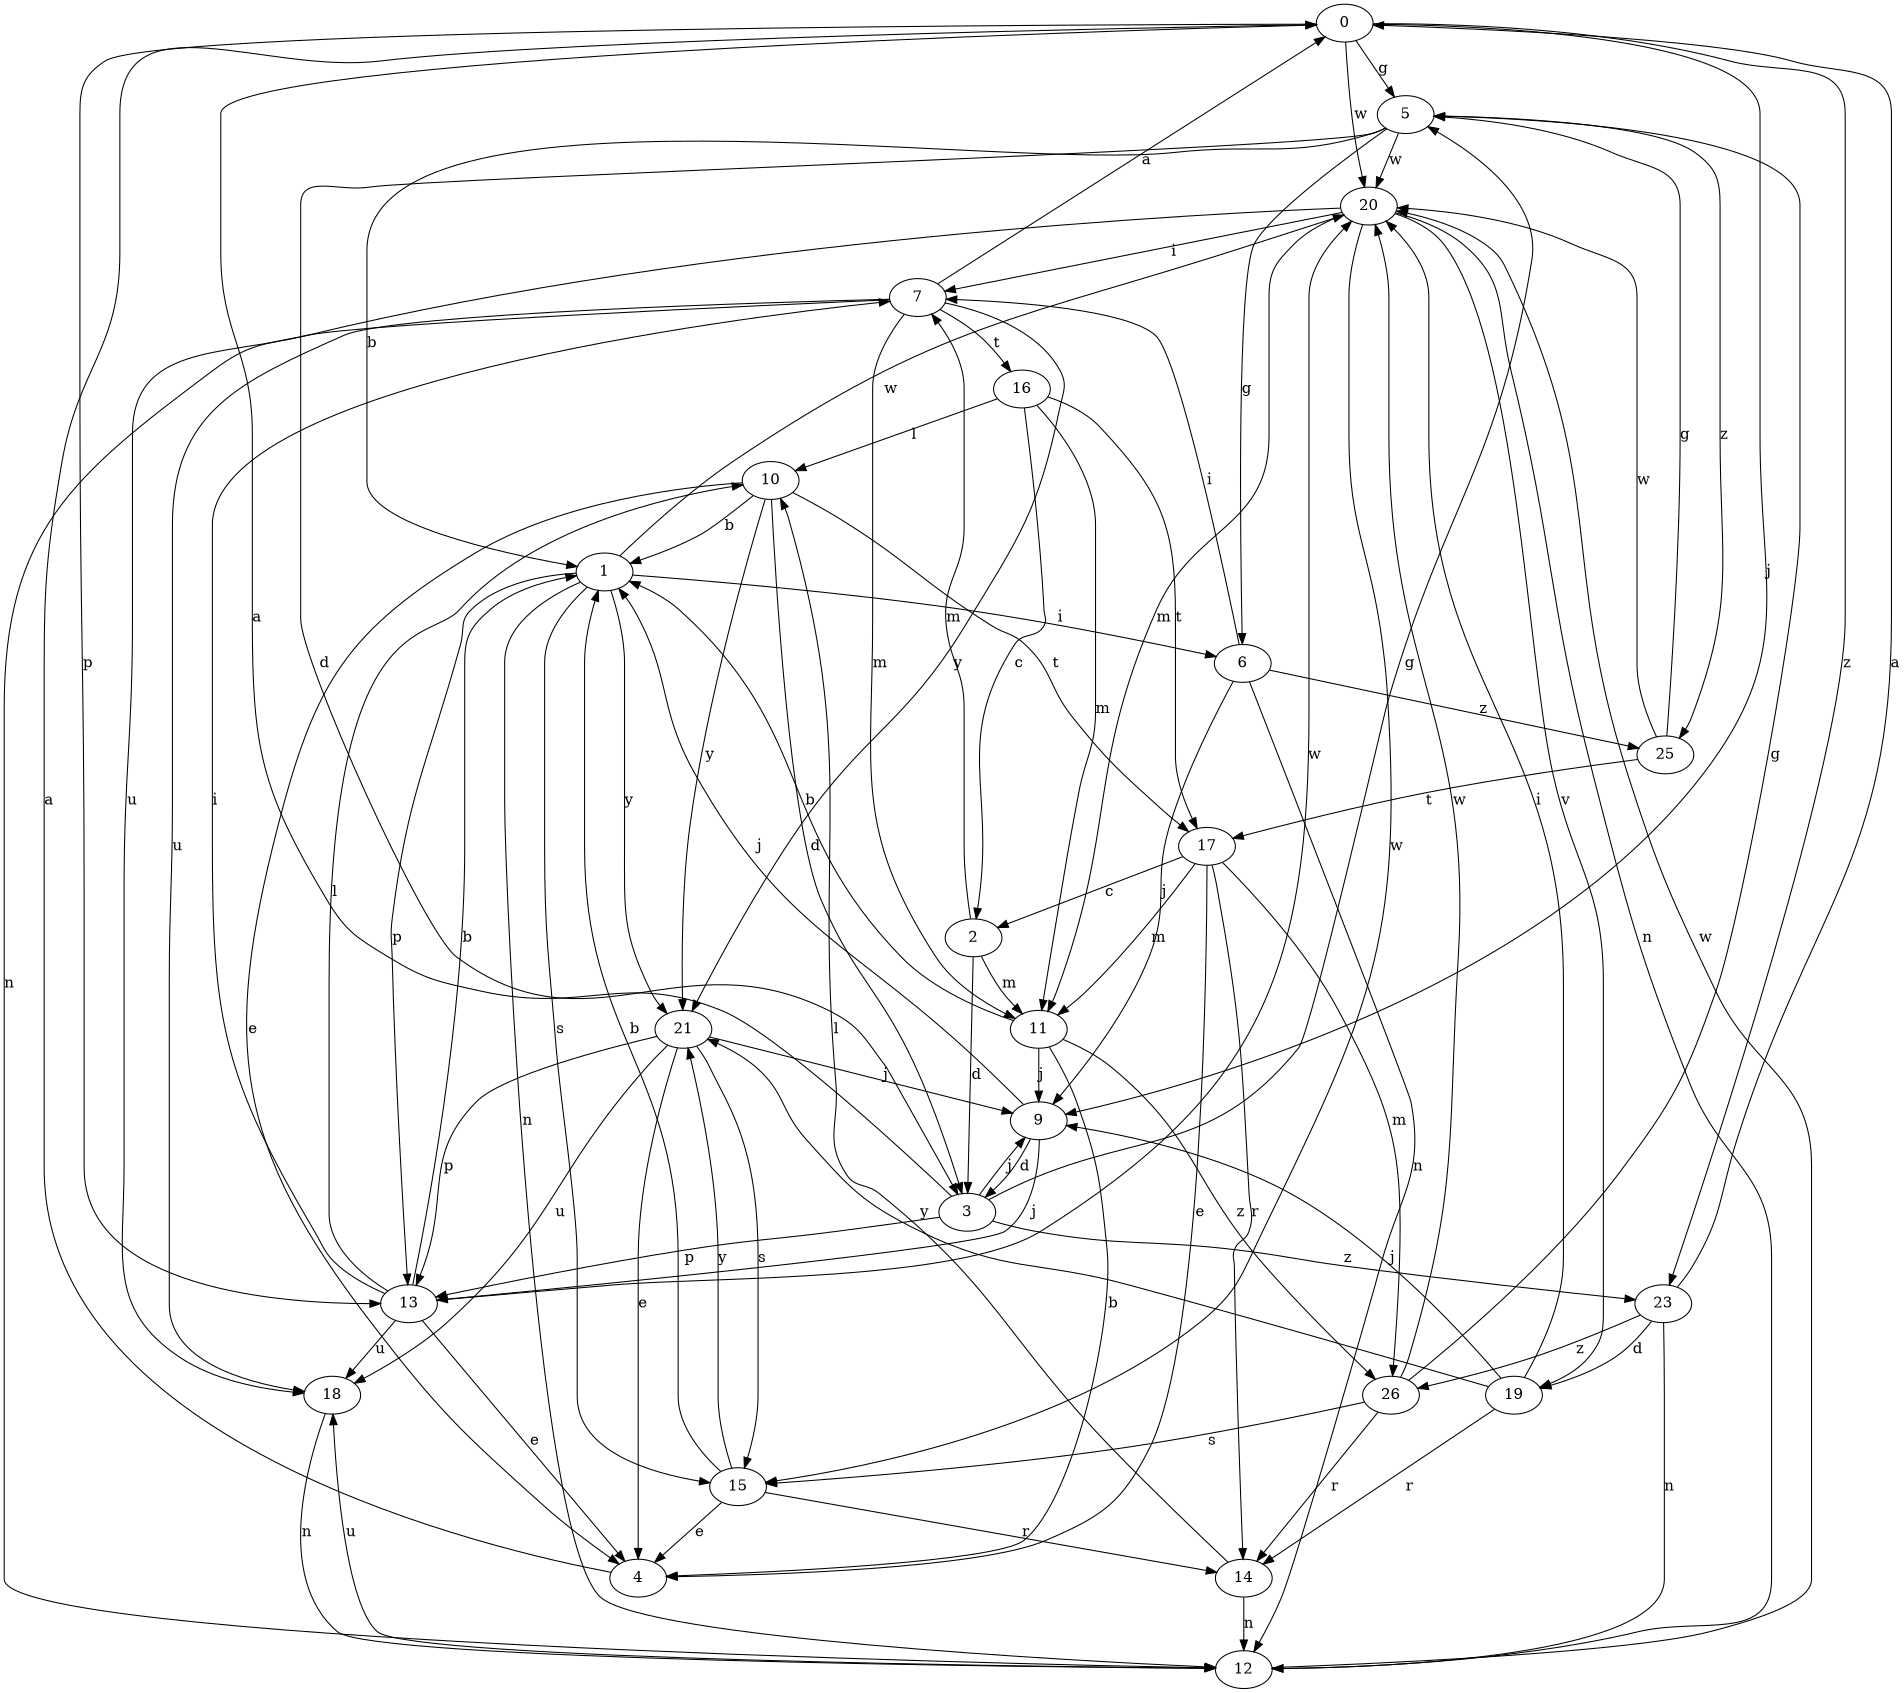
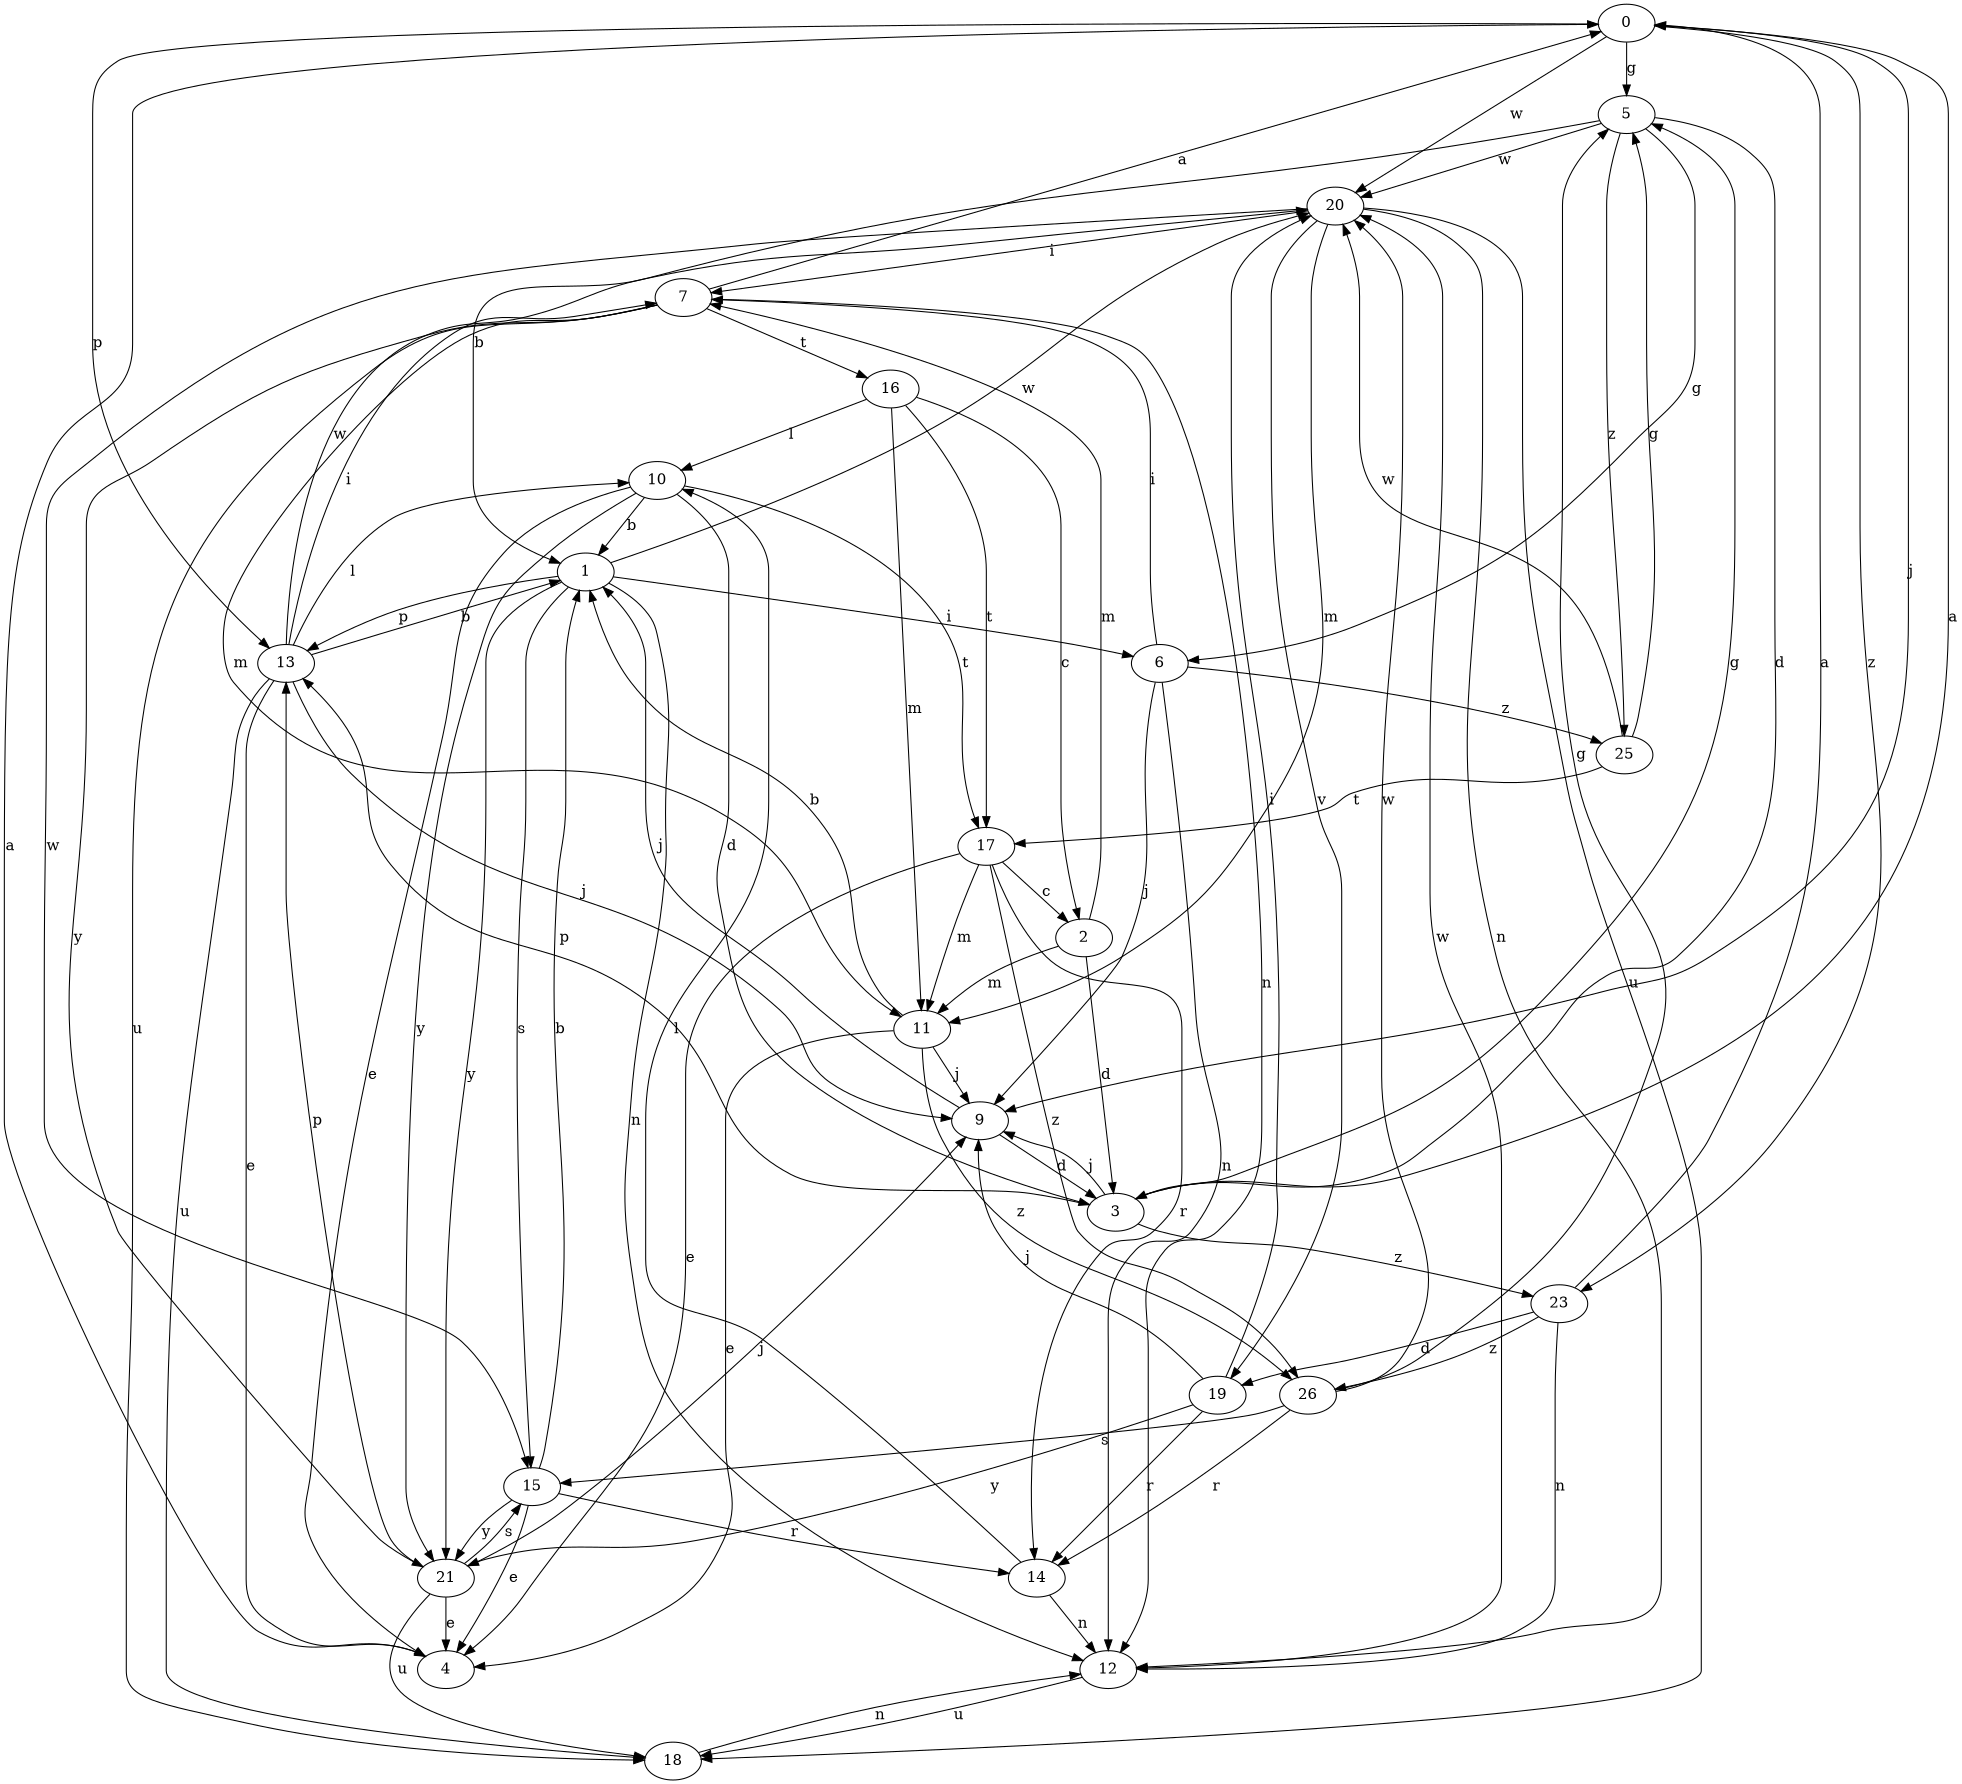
edge "17" -> "26": label "m" -> "z"
edge "9" -> "13": reversed
edge "11" -> "4": label "b" -> "e"
